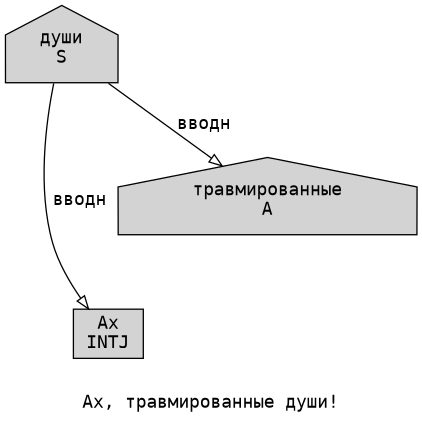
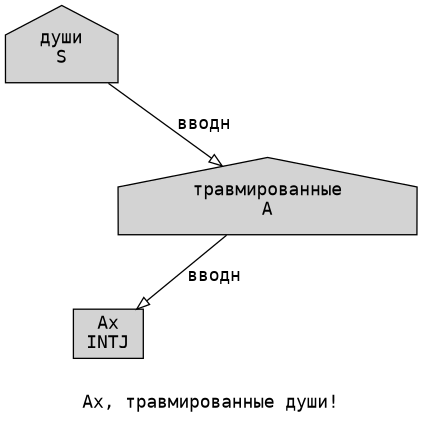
edge "души S" -> "Ах INTJ": now "травмированные A" -> "Ах INTJ"
